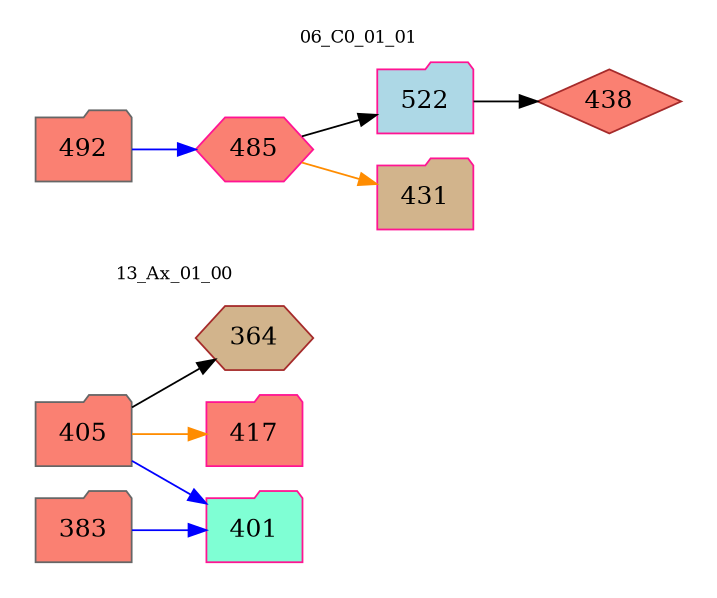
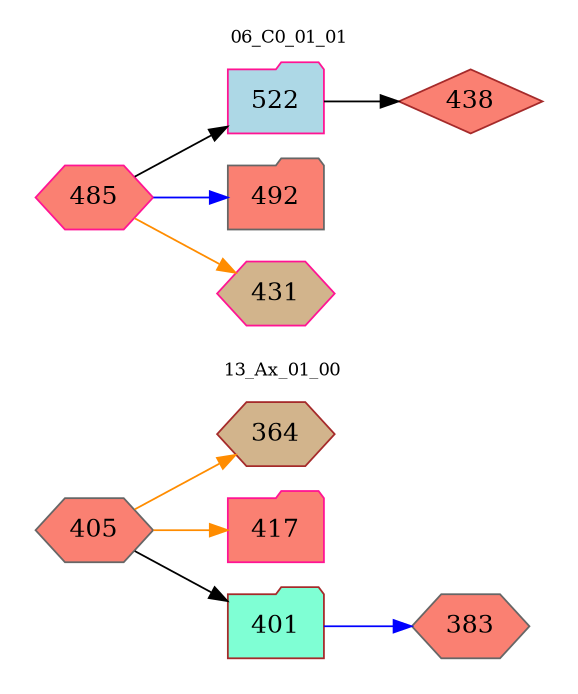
edge "492" -> "485": reversed
node "431": shape folder -> hexagon
edge "405" -> "364": color black -> darkorange
node "405": shape folder -> hexagon
edge "405" -> "401": color blue -> black
node "383": shape folder -> hexagon
edge "383" -> "401": reversed
node "401": color deeppink -> brown
